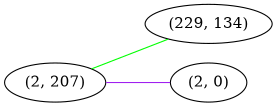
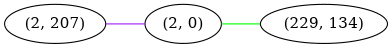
edge "(229, 134)" -- "(2, 207)": now "(229, 134)" -- "(2, 0)"
